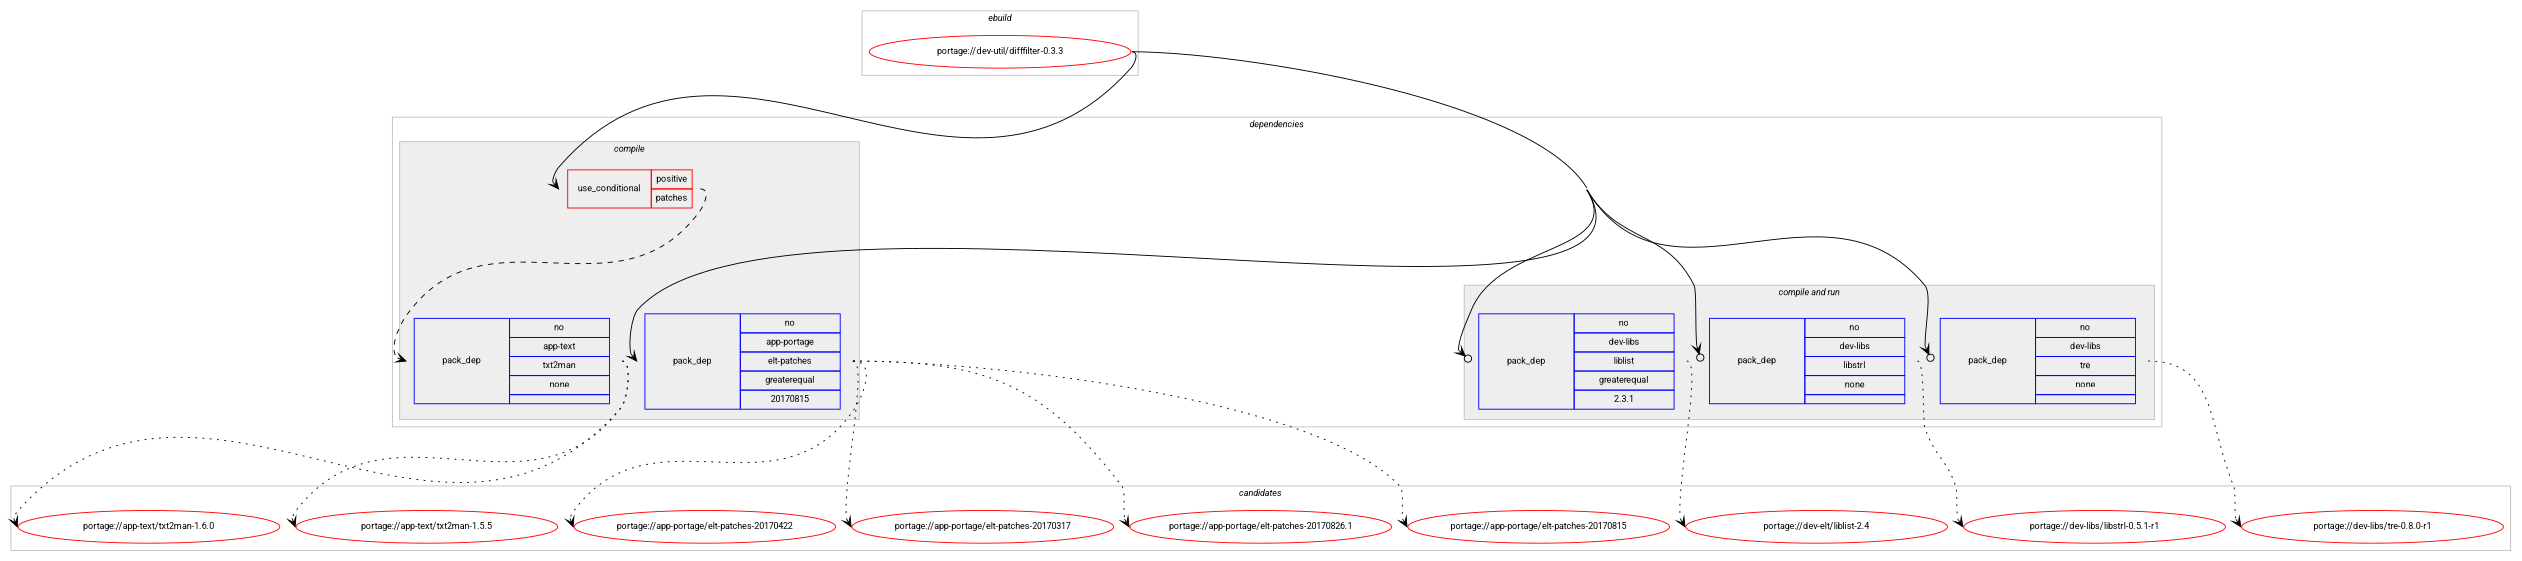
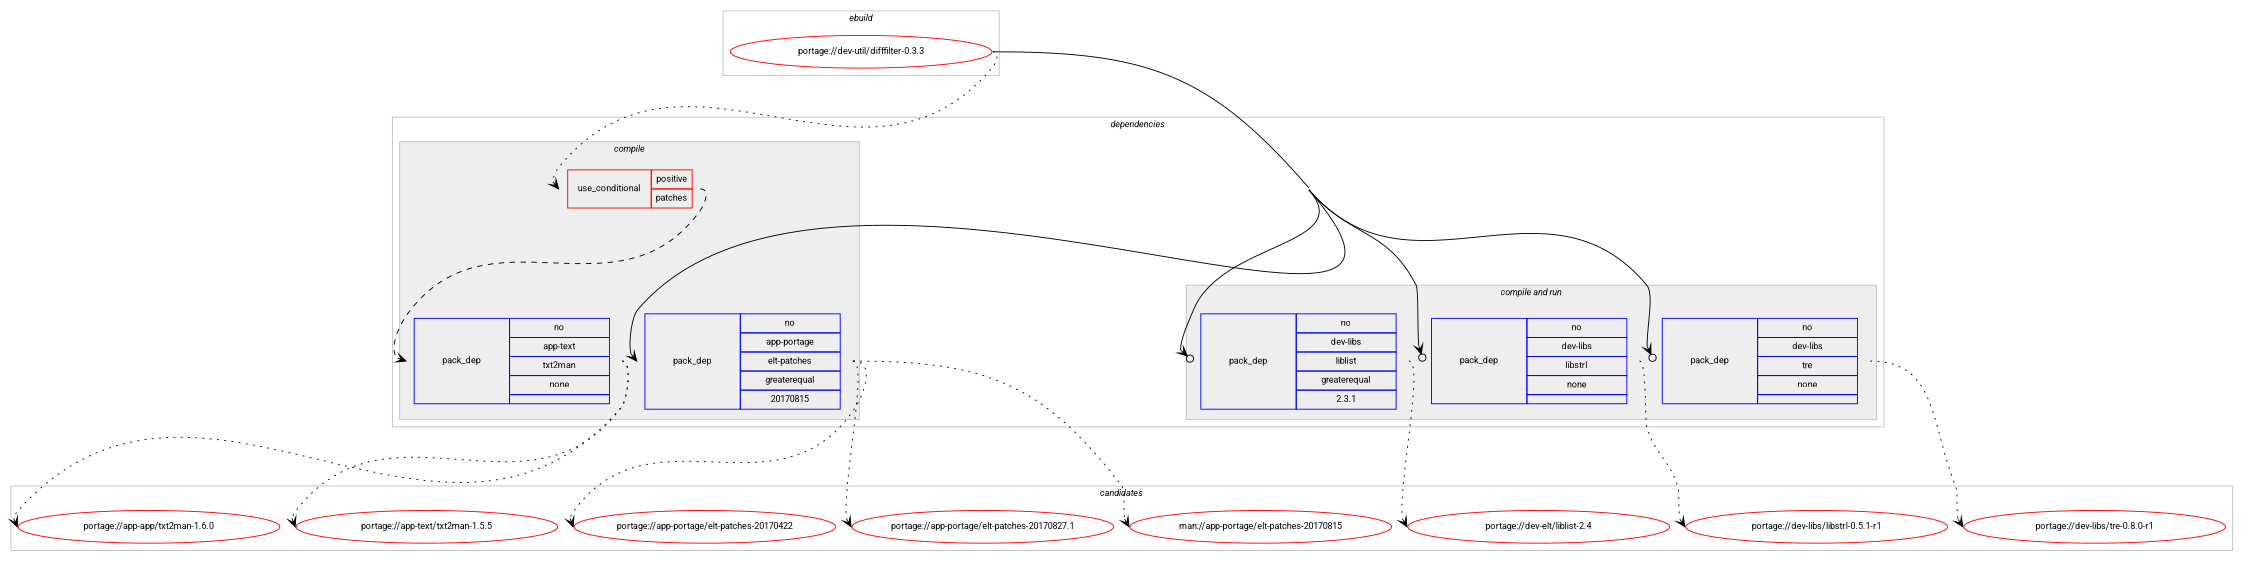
edge "portage://dev-util/difffilter-0.3.3" -> "use_conditional": style solid -> dotted
node "portage://app-text/txt2man-1.6.0": label "portage://app-text/txt2man-1.6.0" -> "portage://app-app/txt2man-1.6.0"
node "portage://app-portage/elt-patches-20170317": removed
node "portage://app-portage/elt-patches-20170826.1": label "portage://app-portage/elt-patches-20170826.1" -> "portage://app-portage/elt-patches-20170827.1"
node "portage://app-portage/elt-patches-20170815": label "portage://app-portage/elt-patches-20170815" -> "man://app-portage/elt-patches-20170815"
